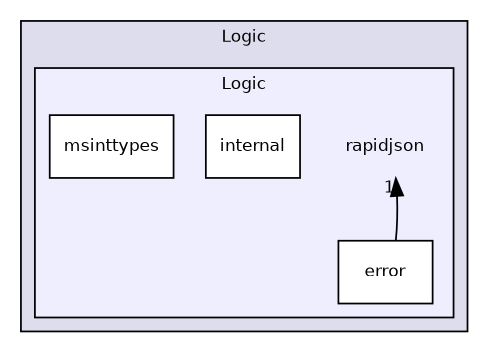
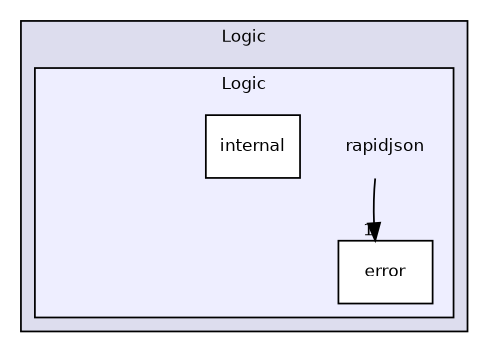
node "msinttypes": removed
edge "error" -> "rapidjson": reversed
